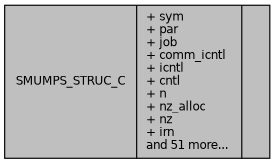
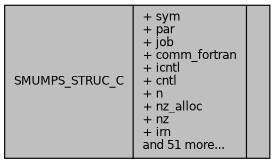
node "SMUMPS_STRUC_C": text "+ comm_icntl" -> "+ comm_fortran"
